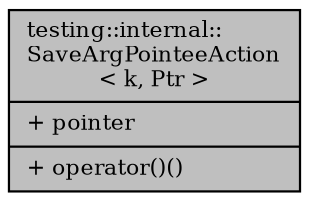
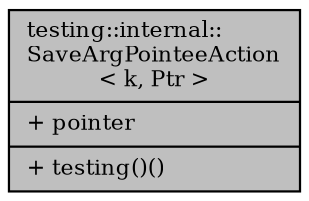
node "testing::internal::": text "+ operator()()" -> "+ testing()()"
